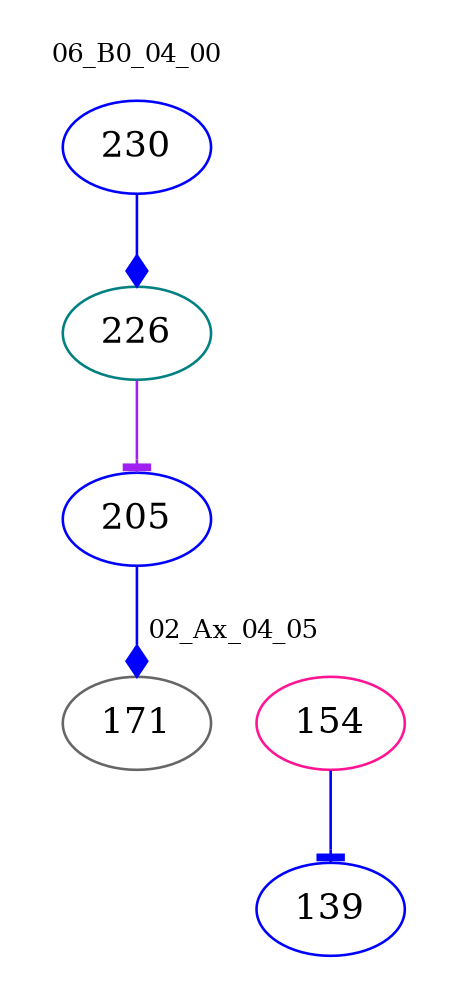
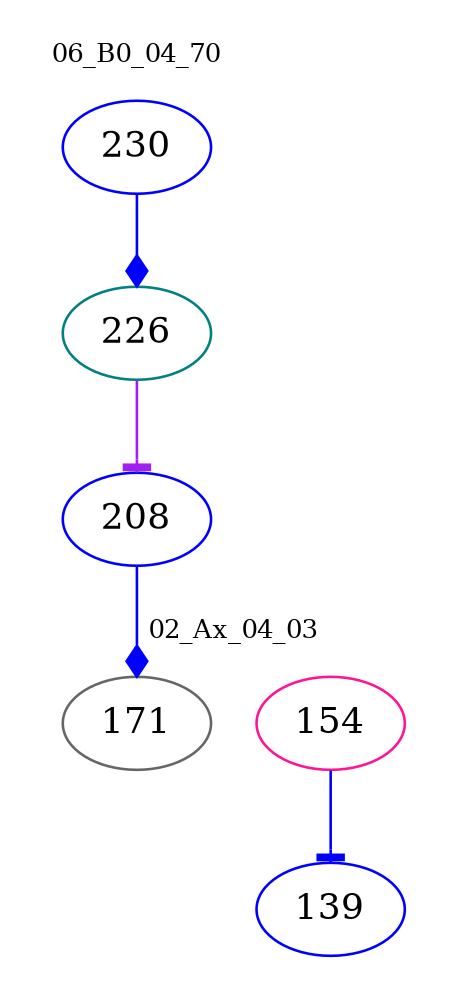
cluster "06_B0_04_00": label "06_B0_04_00" -> "06_B0_04_70"
node "205": label "205" -> "208"
cluster "02_Ax_04_05": label "02_Ax_04_05" -> "02_Ax_04_03"
